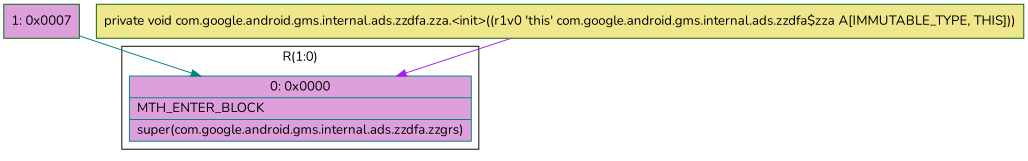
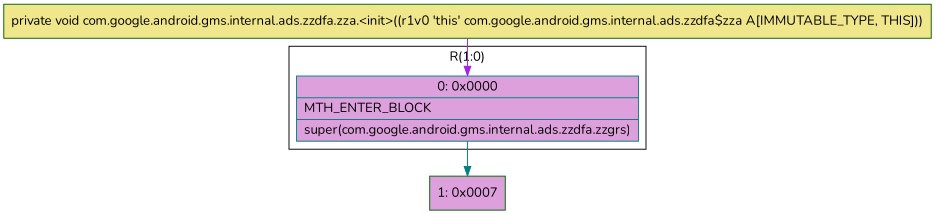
edge "1: 0x0007" -> "0: 0x0000": reversed
